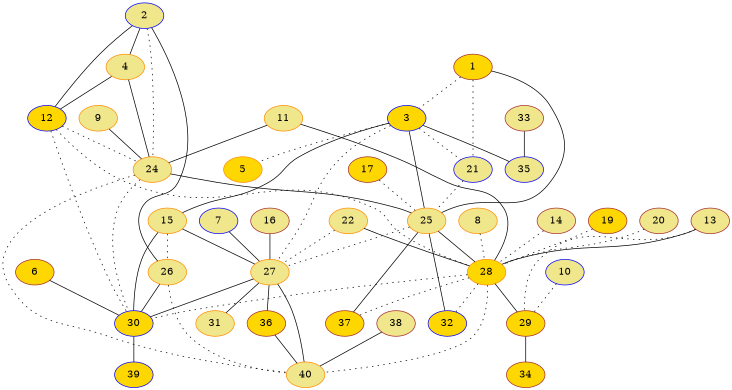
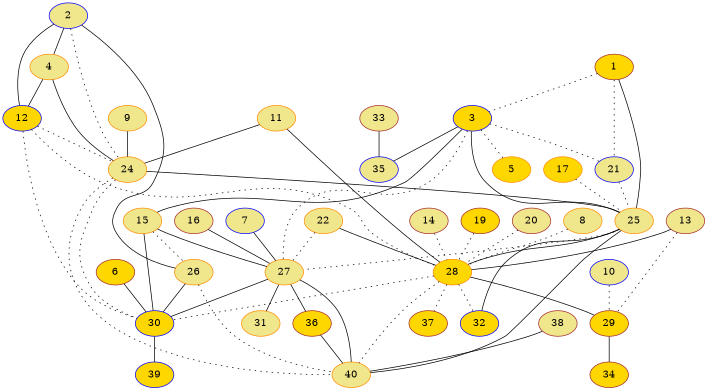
node "17": color brown -> darkorange
edge "25" -- "37": now "25" -- "40"
